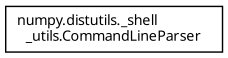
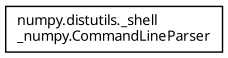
node "numpy.distutils._shell _utils.CommandLineParser": label "numpy.distutils._shell _utils.CommandLineParser" -> "numpy.distutils._shell _numpy.CommandLineParser"
